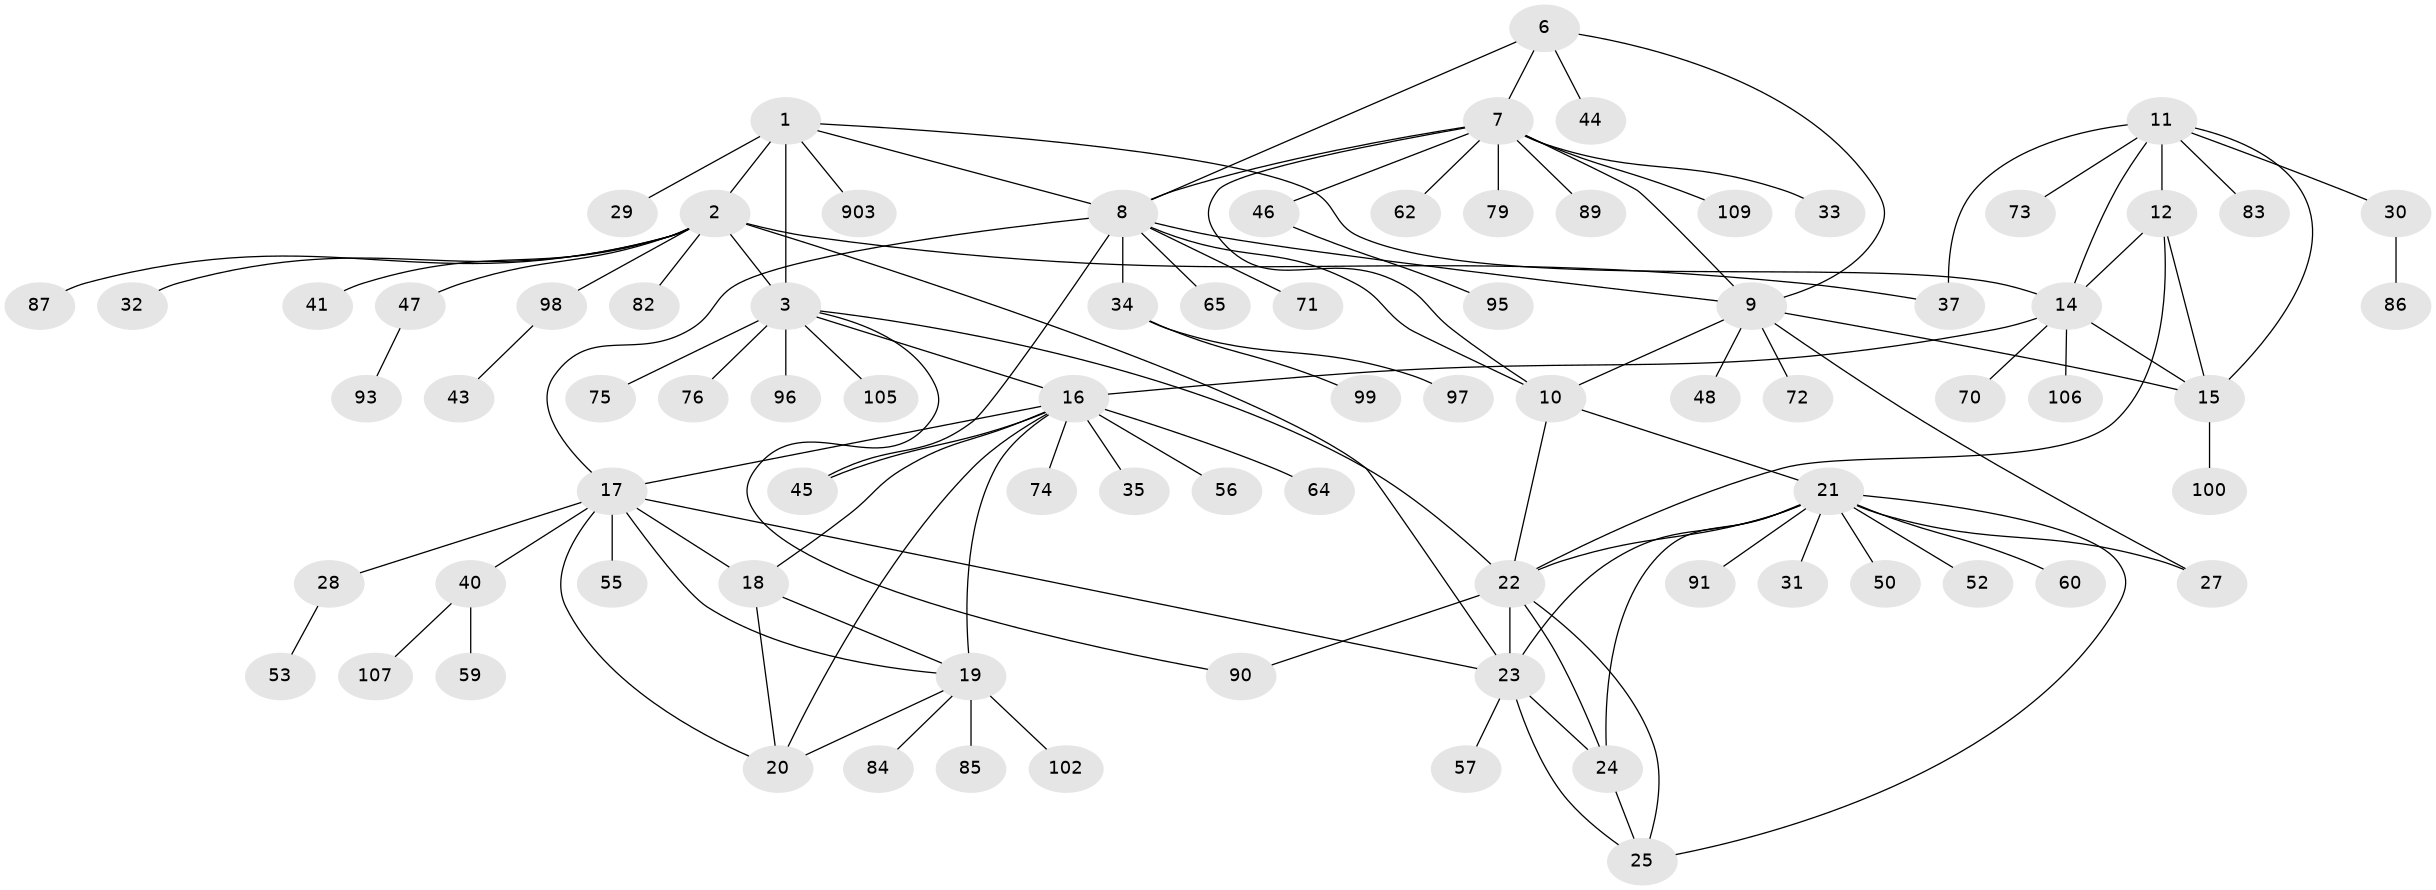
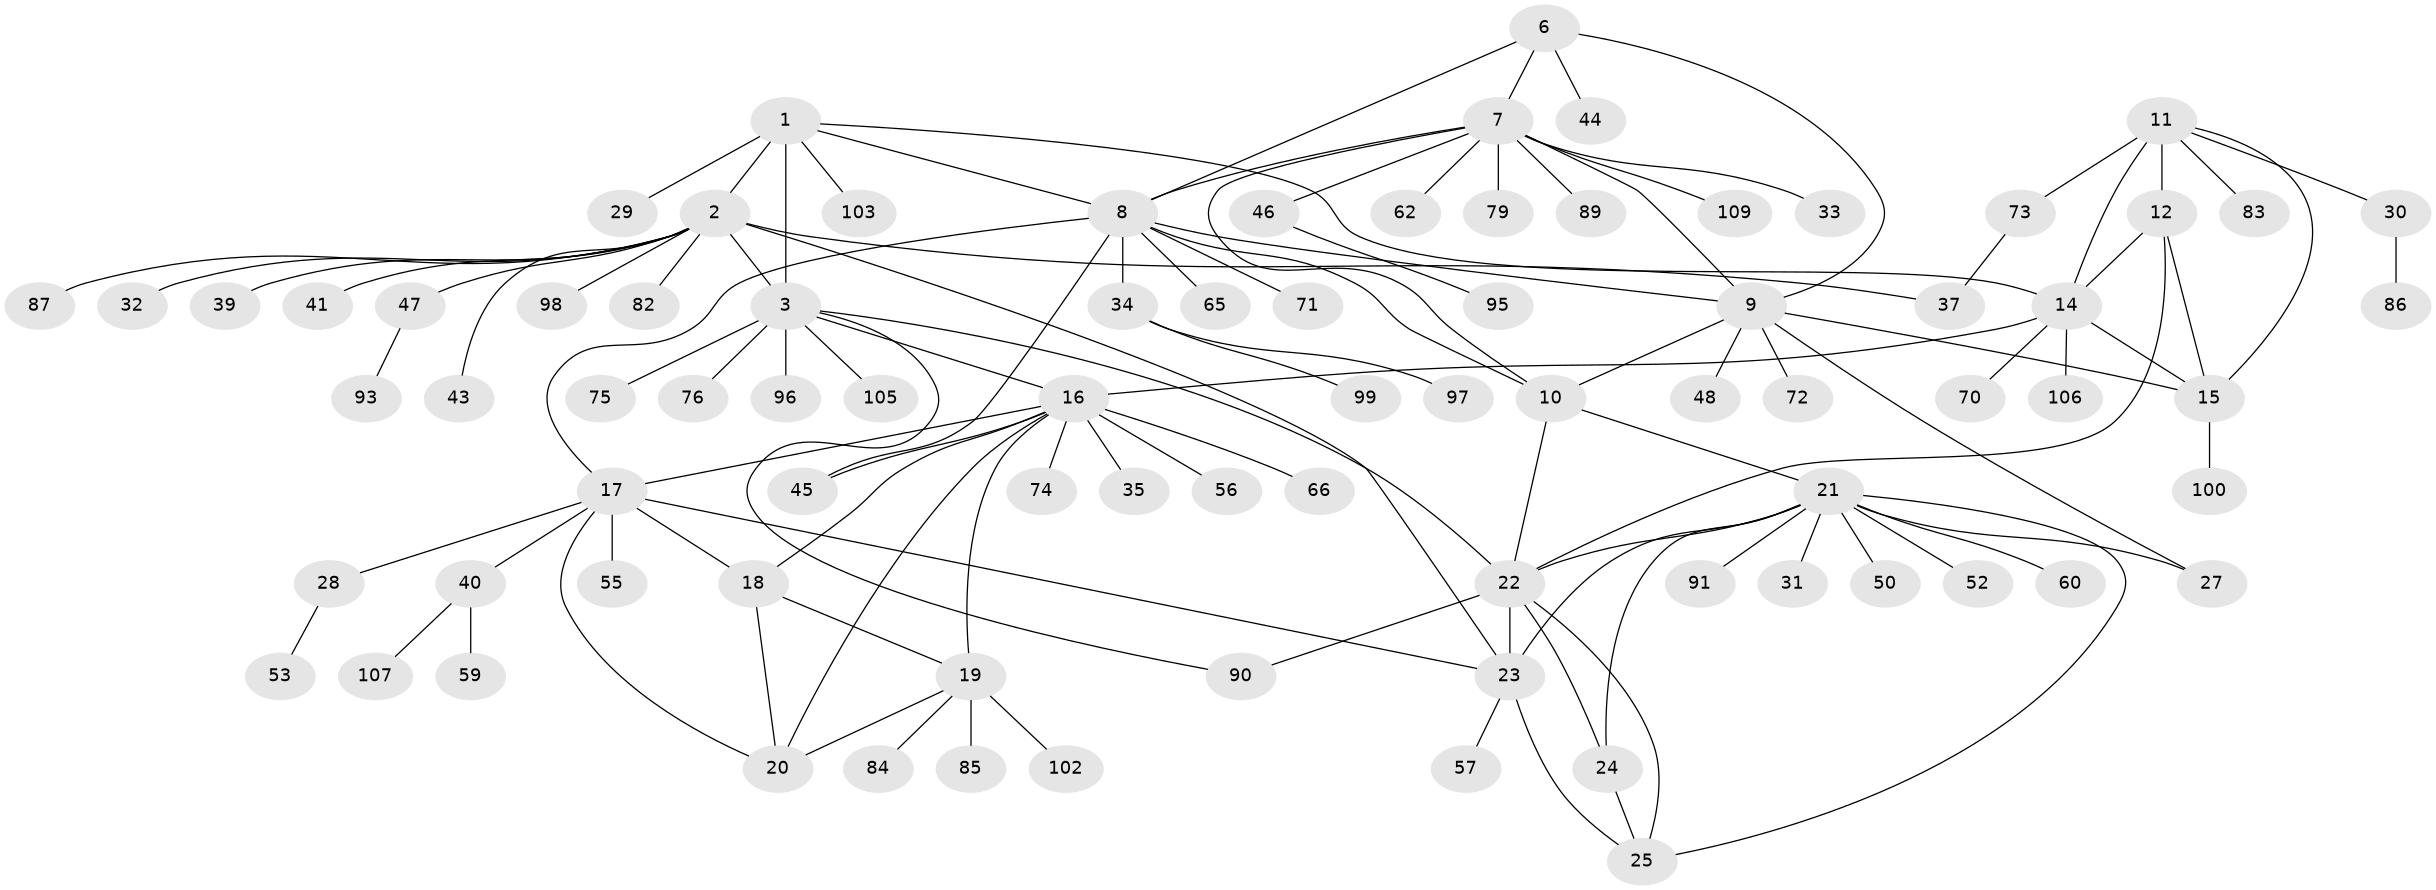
edge "11" -- "37": now "73" -- "37"
node "903": label "903" -> "103"
node "39": added
edge "98" -- "43": now "2" -- "43"
node "64": label "64" -> "66"
edge "17" -- "19": removed
edge "23" -- "24": removed
